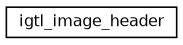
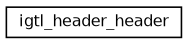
node "igtl_image_header": label "igtl_image_header" -> "igtl_header_header"
